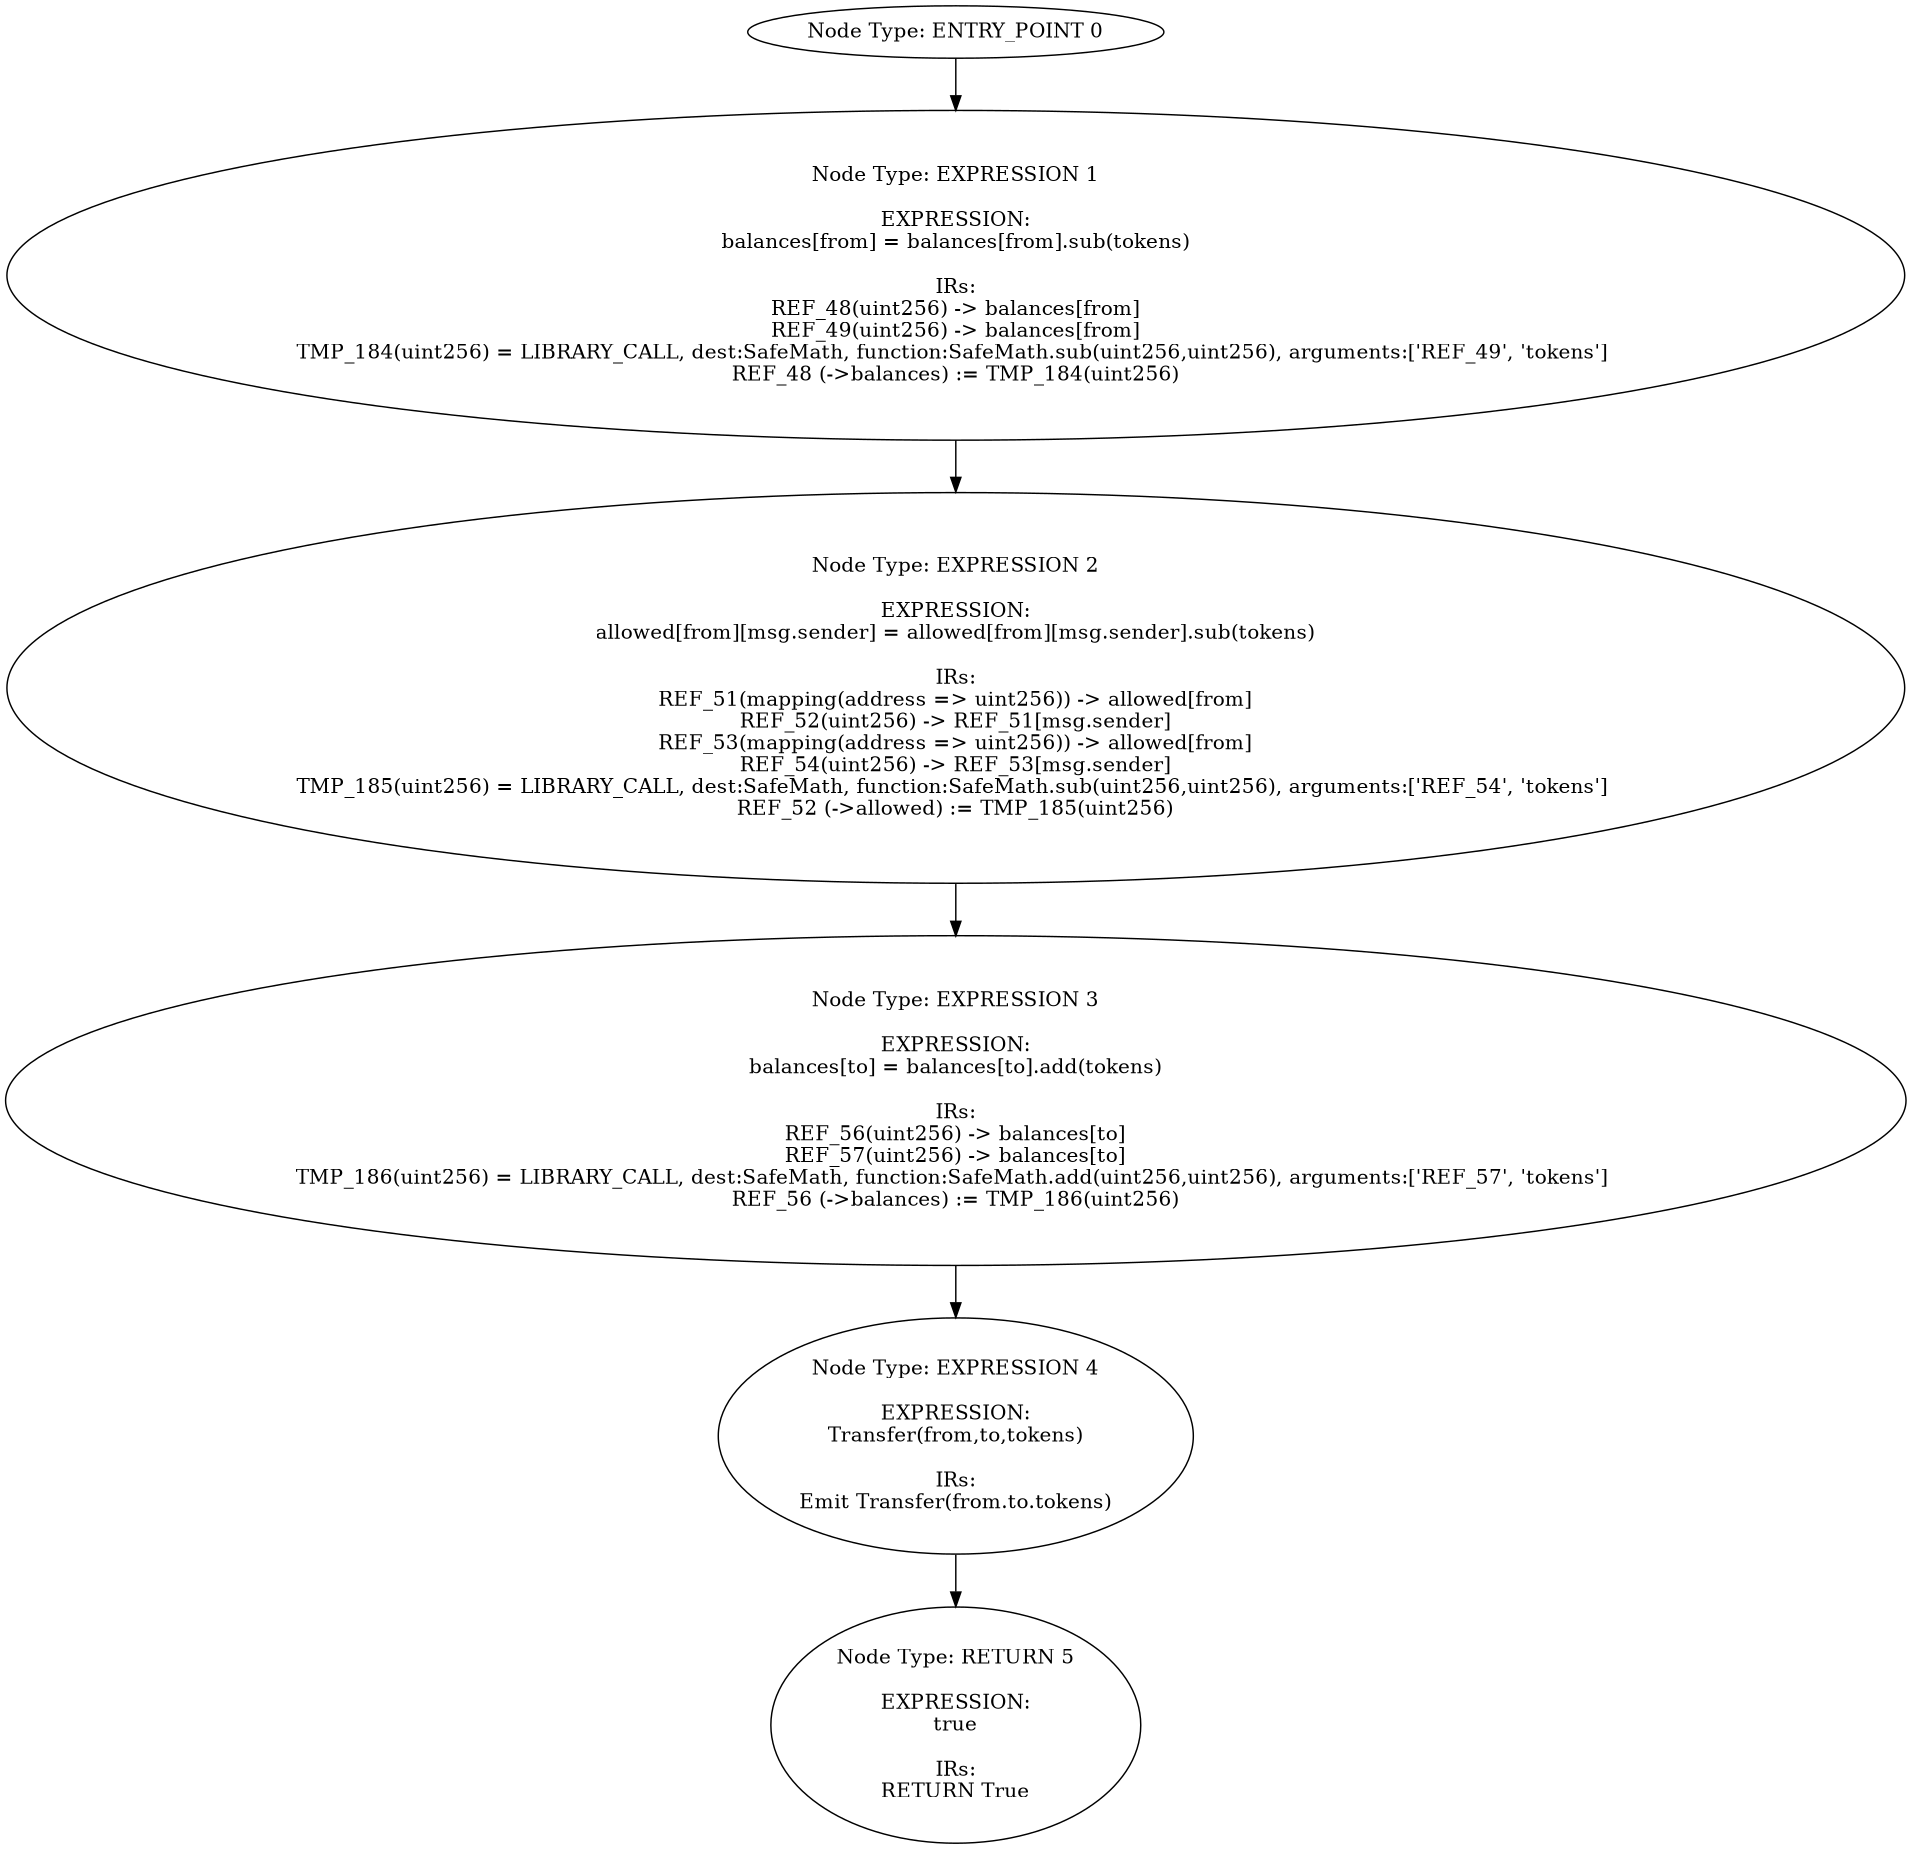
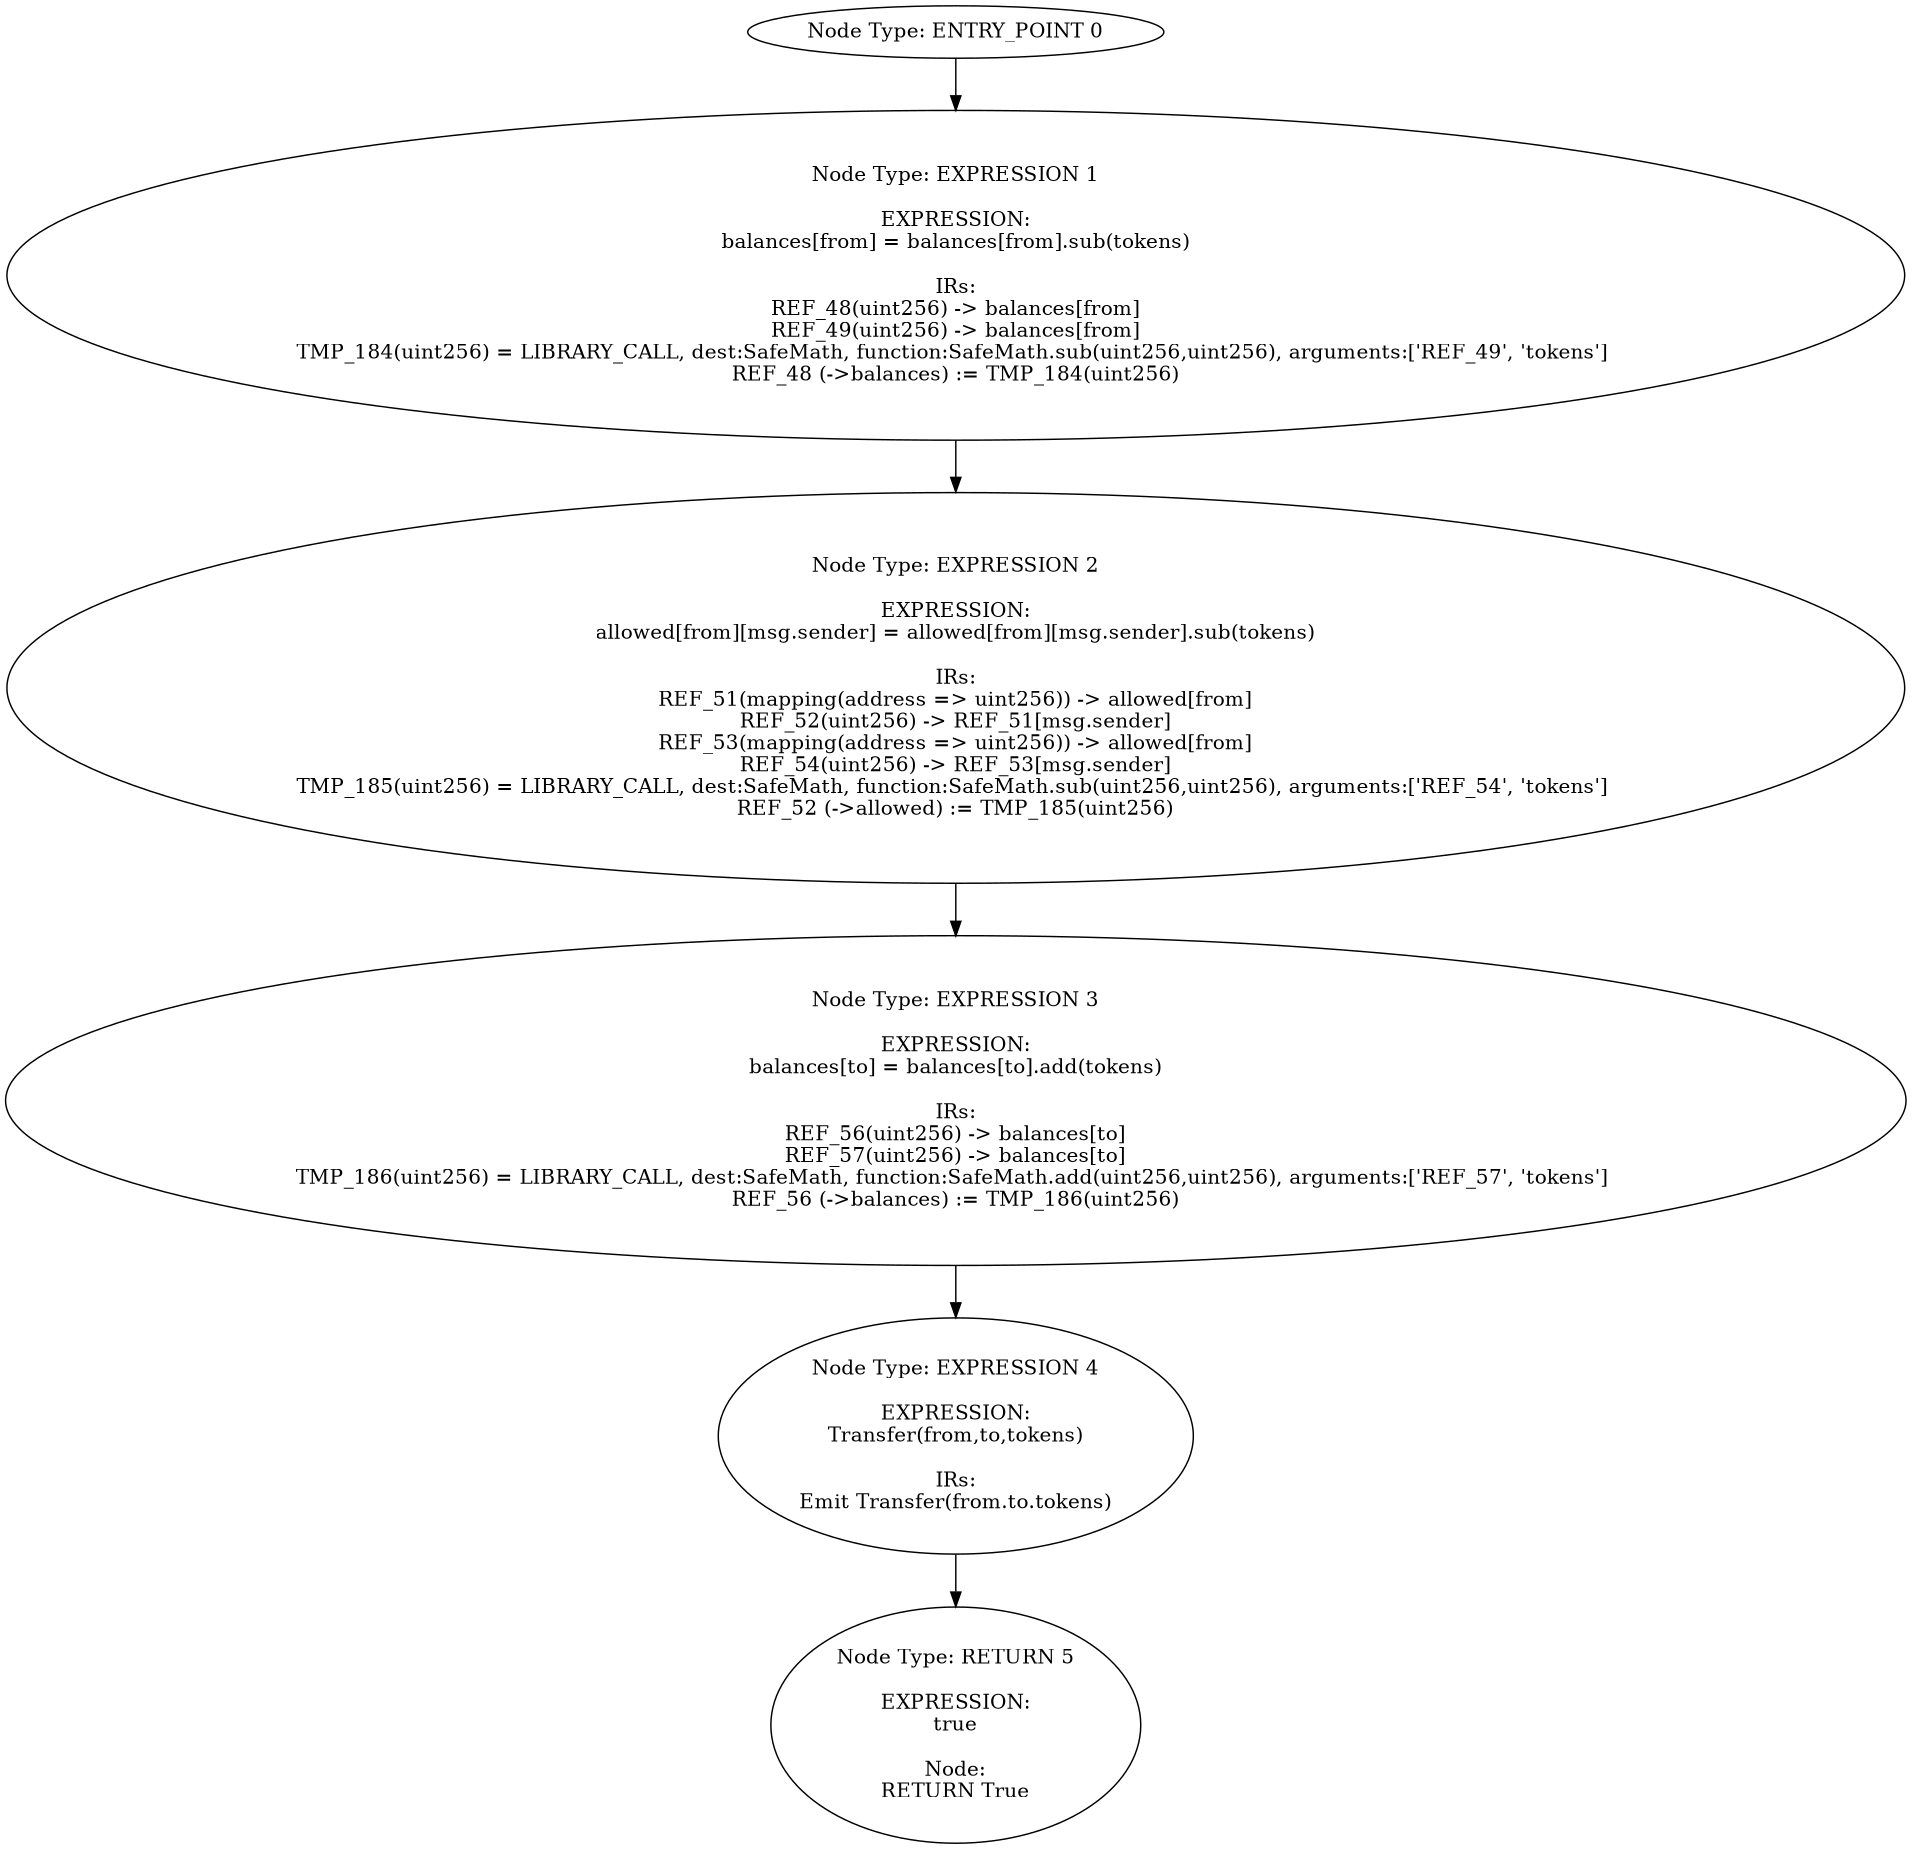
node "Node Type: RETURN 5 EXPRESSION: true IRs: RETURN True": label "Node Type: RETURN 5 EXPRESSION: true IRs: RETURN True" -> "Node Type: RETURN 5 EXPRESSION: true Node: RETURN True"
